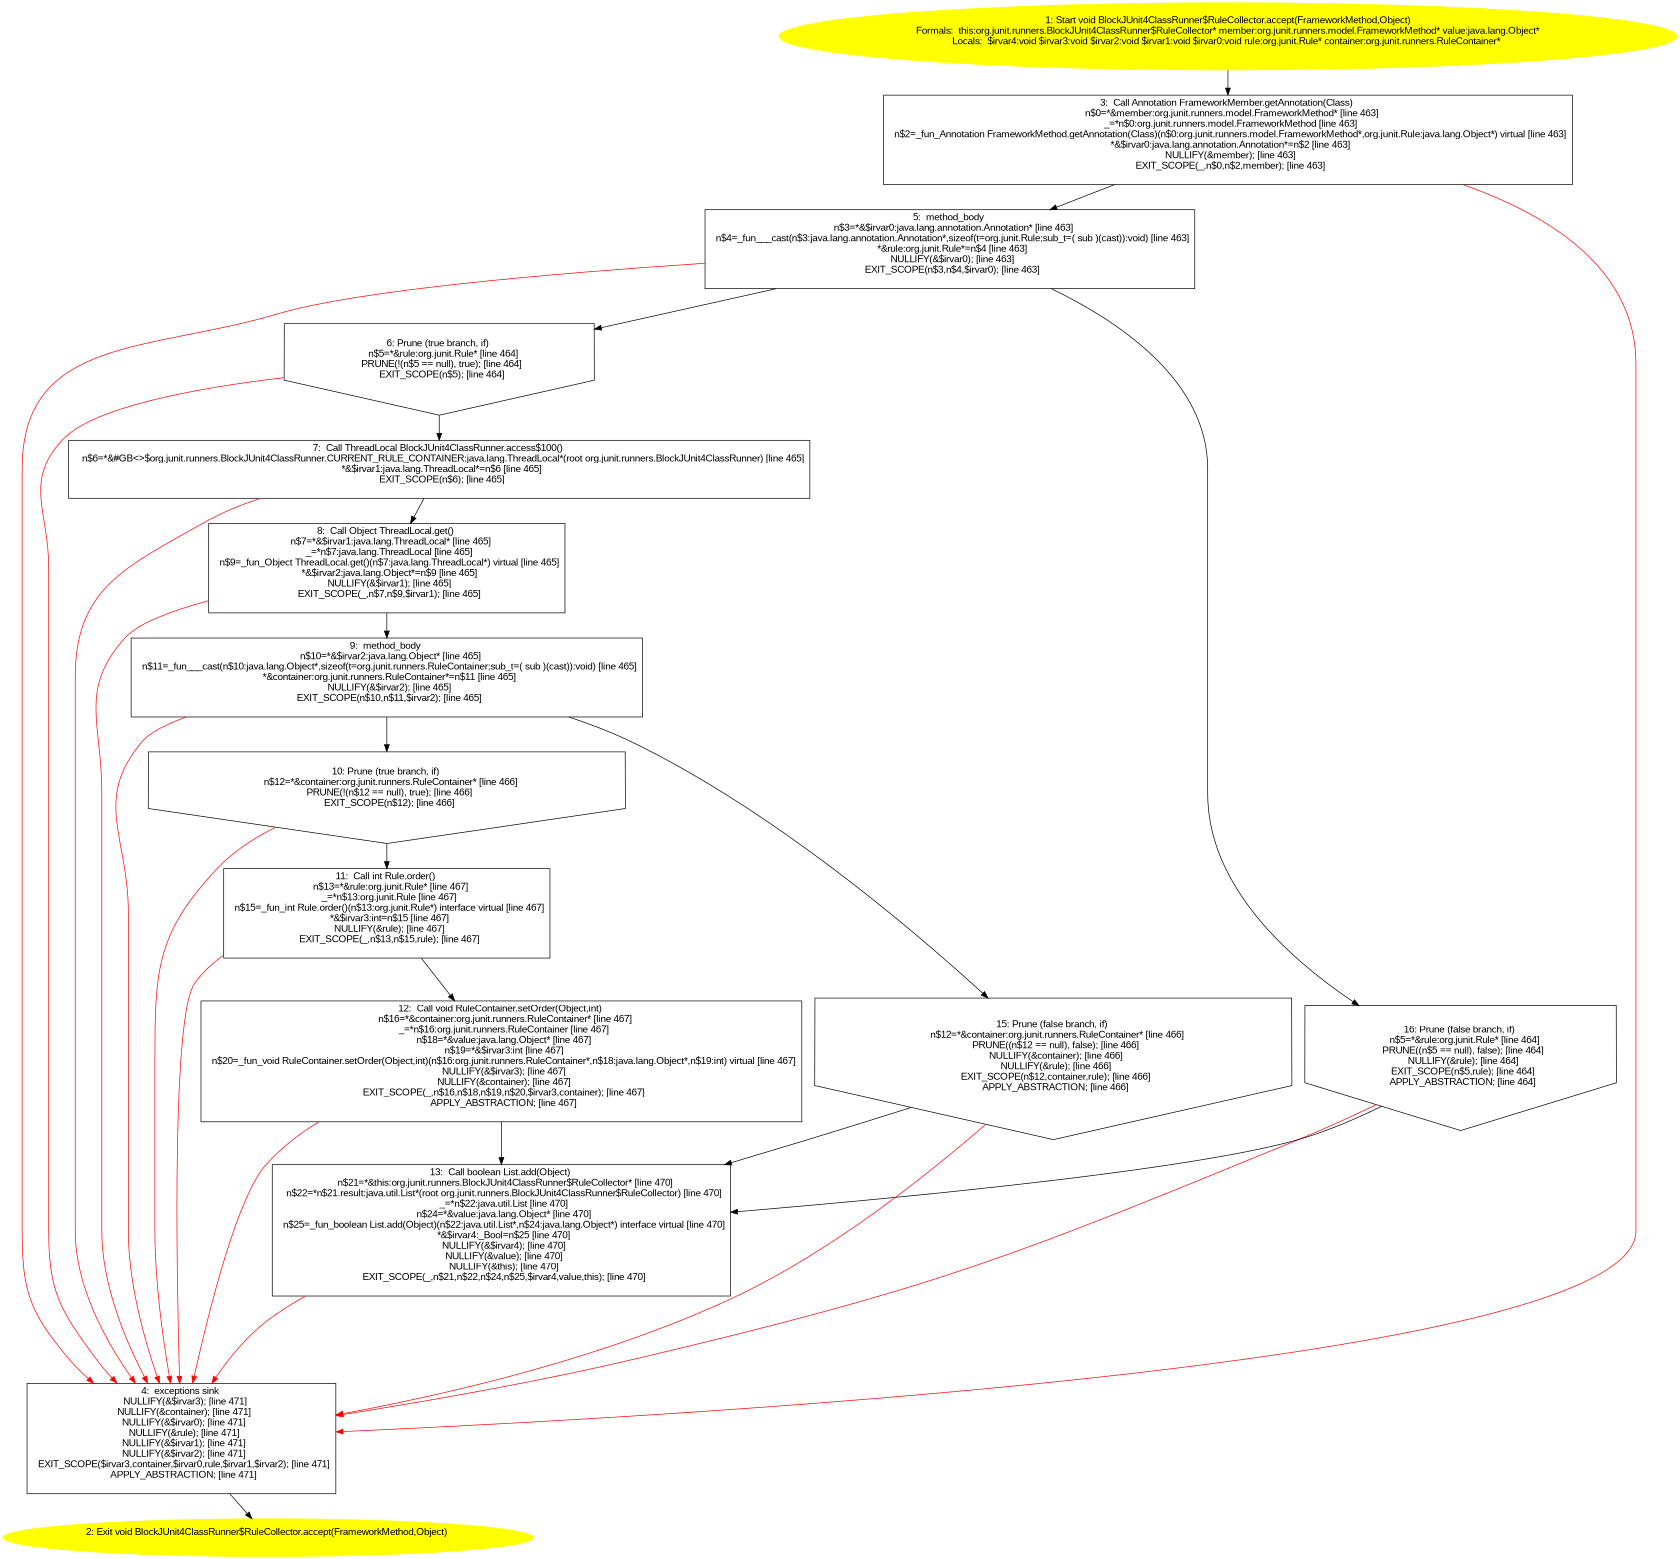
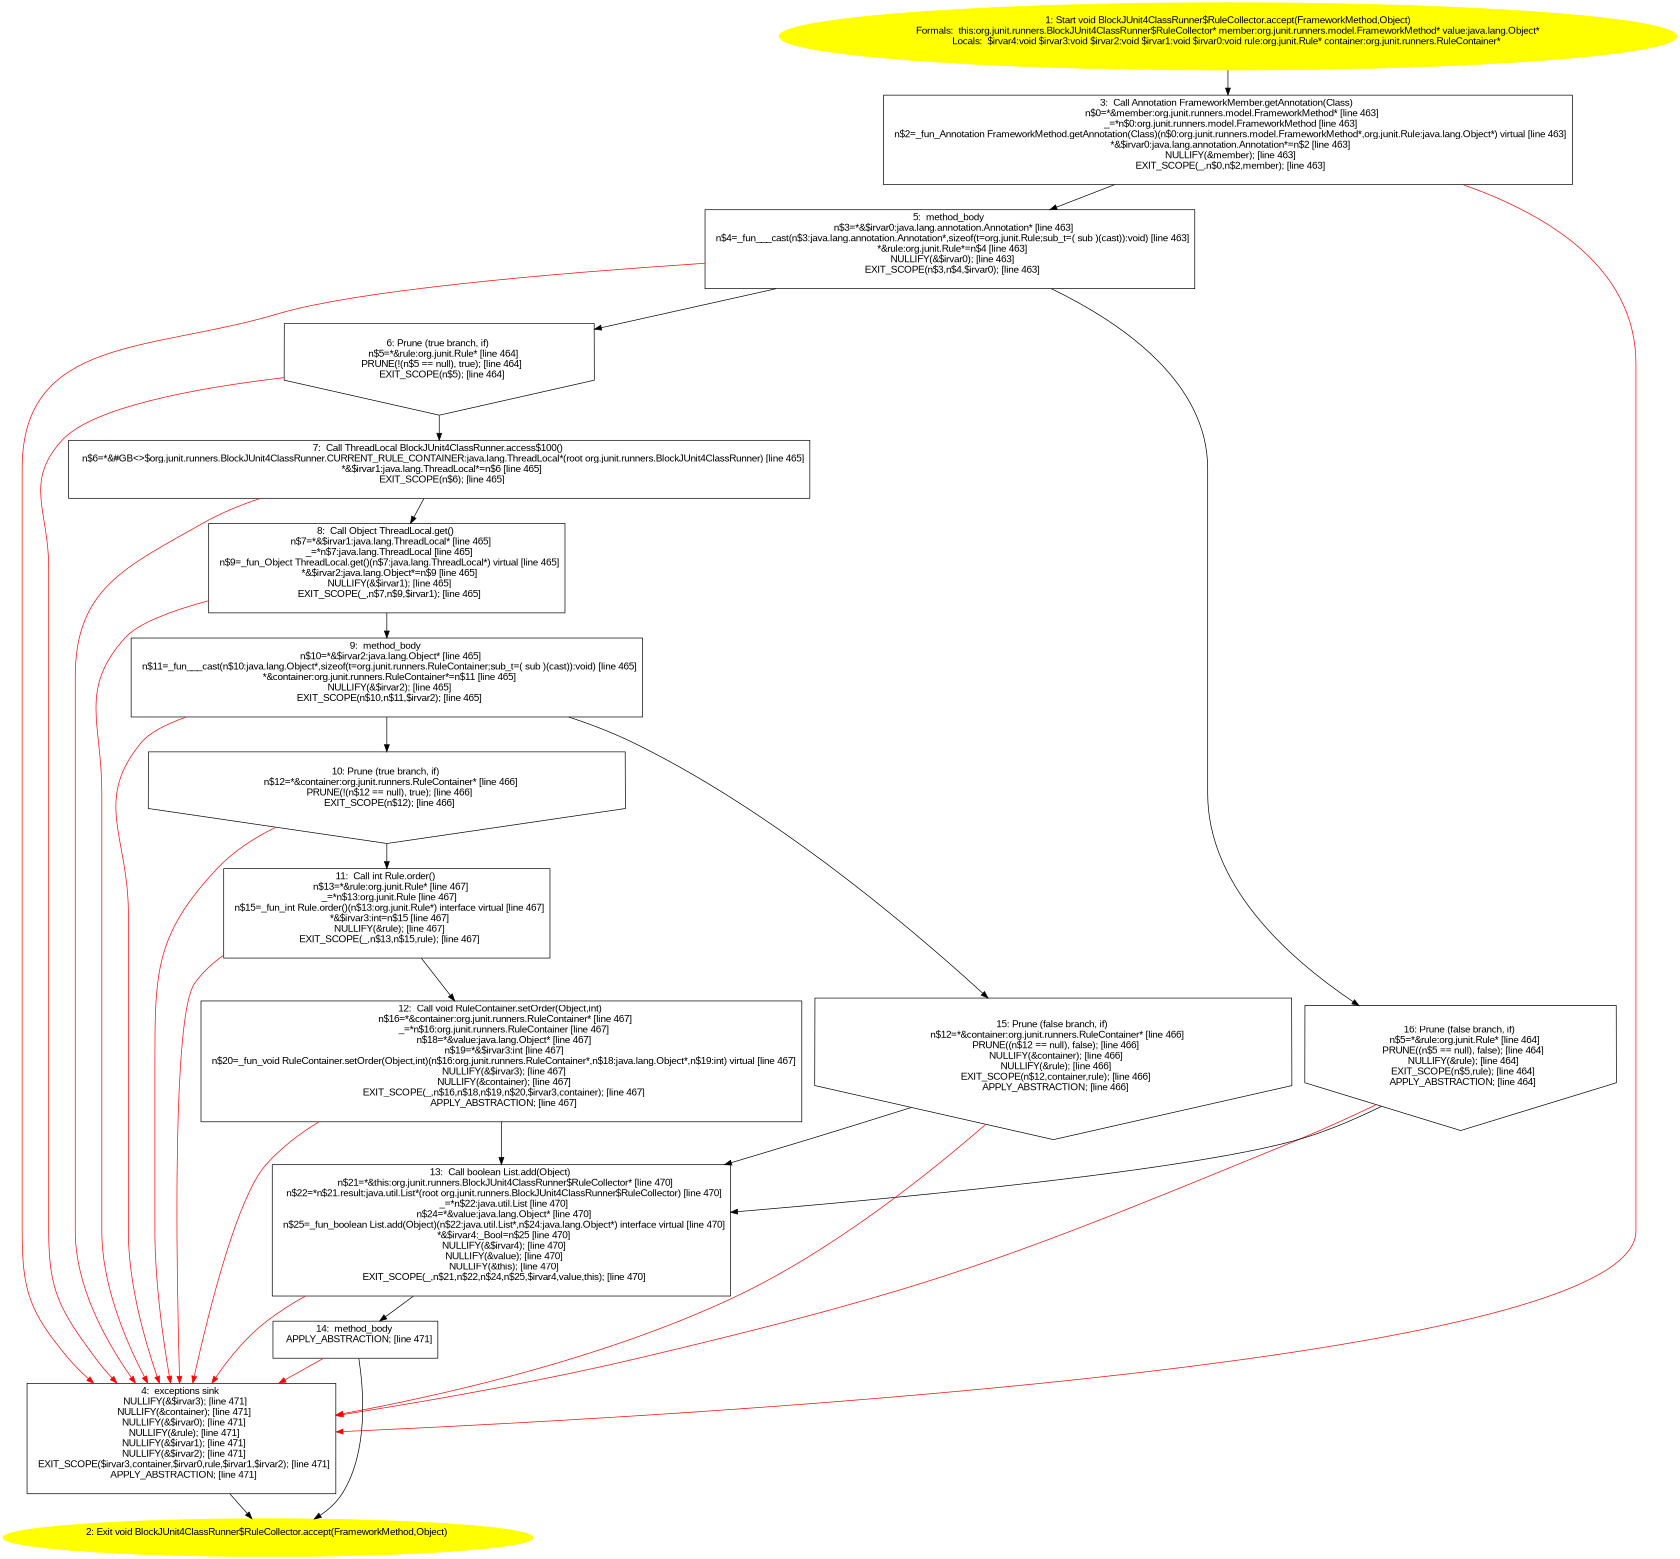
node "14:  method_body APPLY_ABSTRACTION; [line 471]": added
